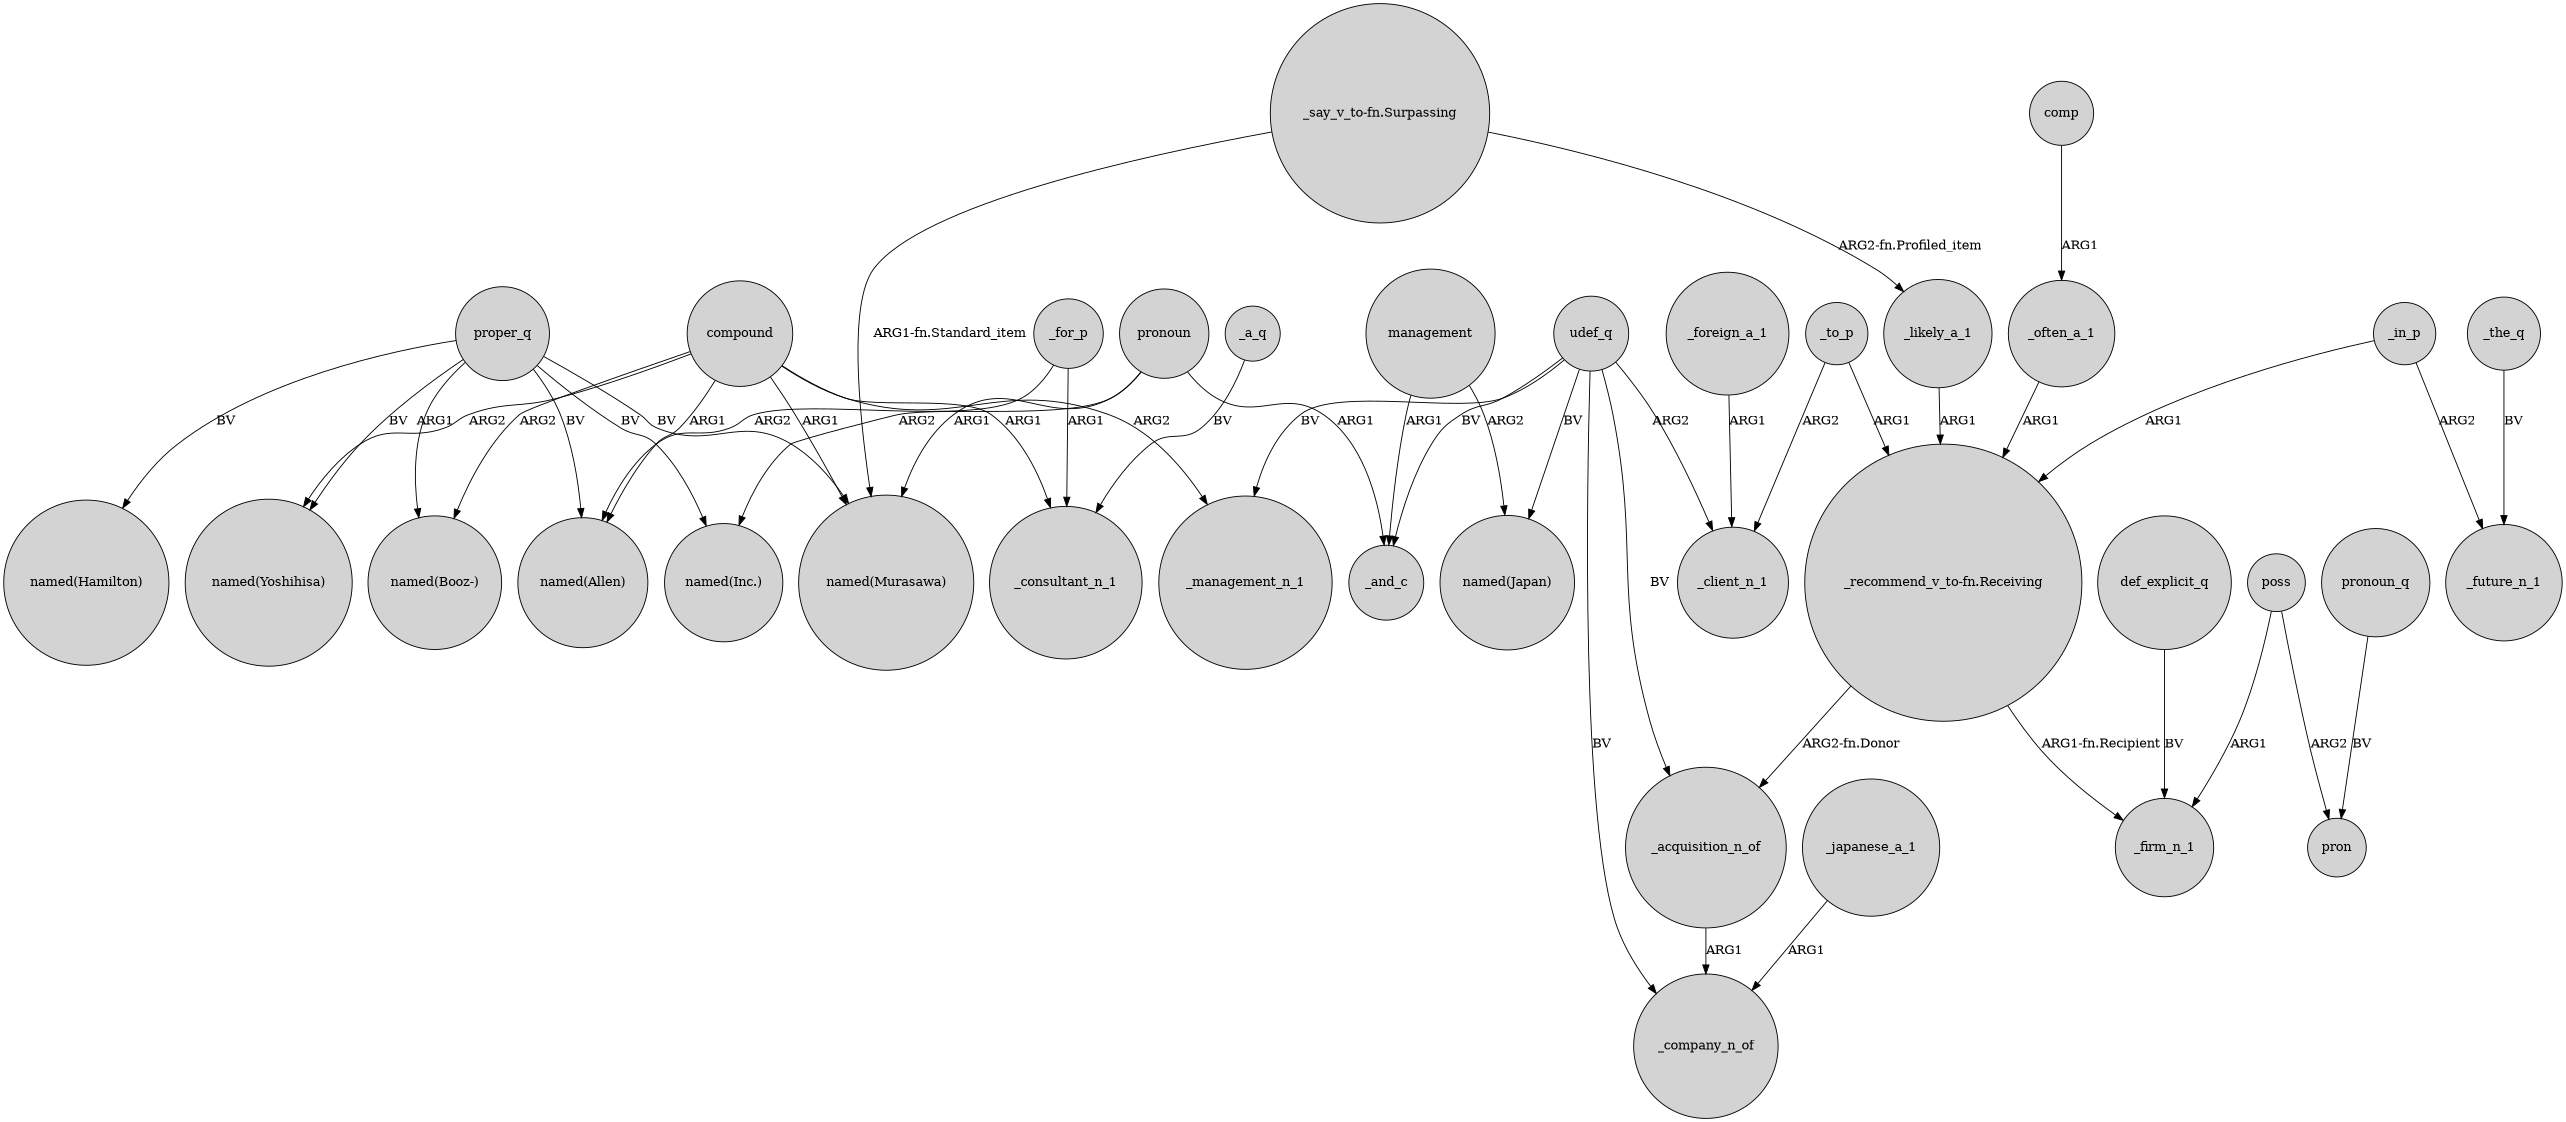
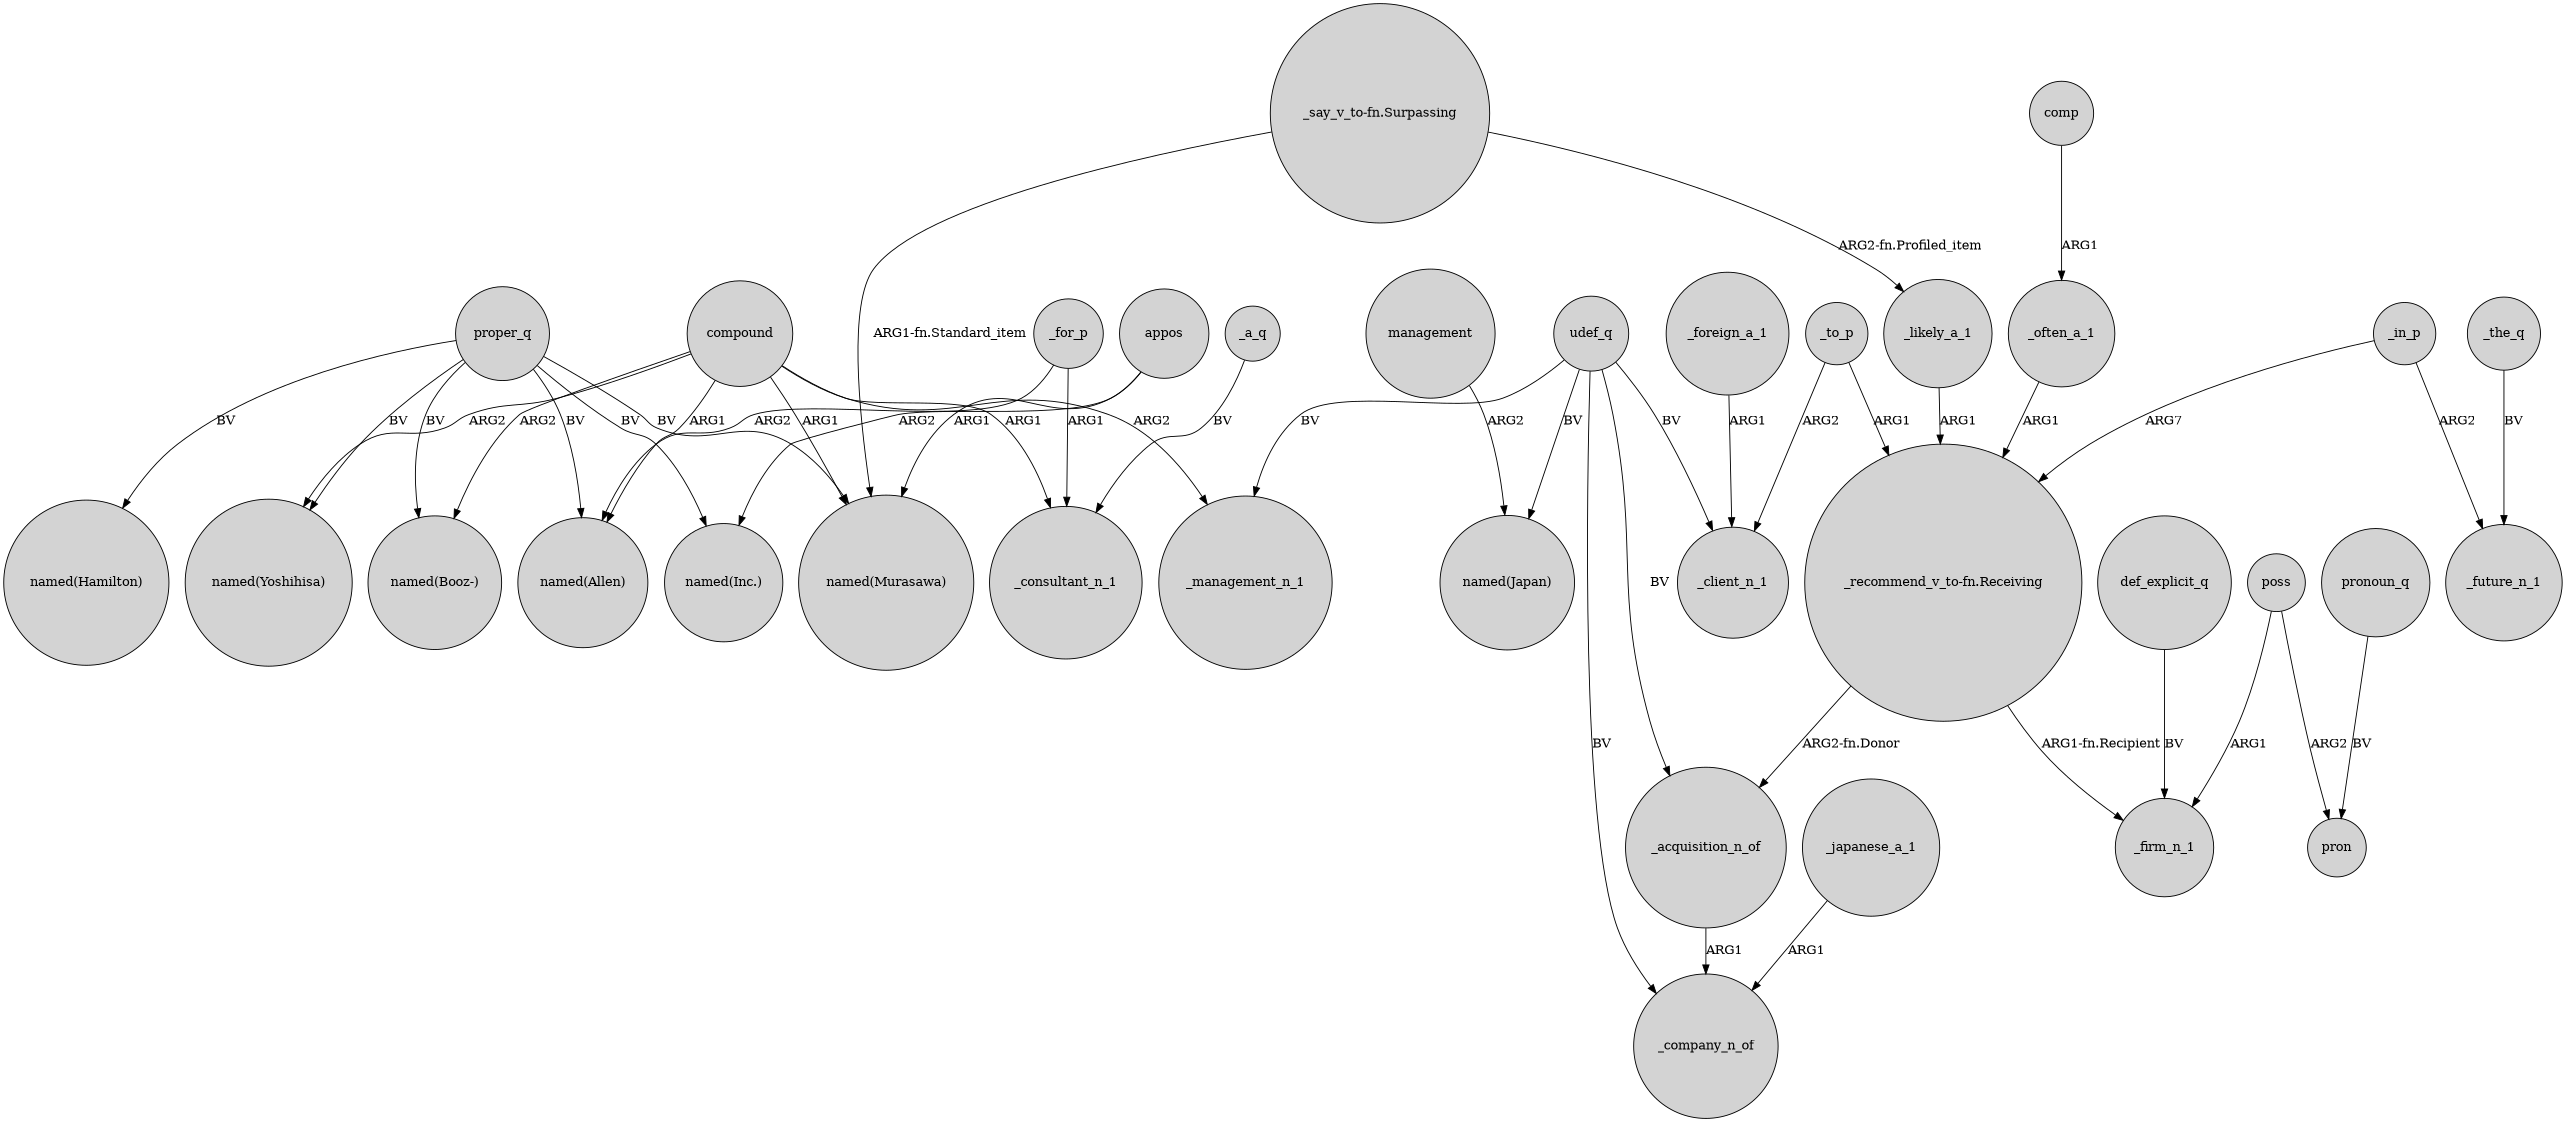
node "pronoun": label "pronoun" -> "appos"
edge "proper_q" -> "named(Booz-)": label "ARG1" -> "BV"
edge "udef_q" -> "_client_n_1": label "ARG2" -> "BV"
edge "_in_p" -> "_recommend_v_to-fn.Receiving": label "ARG1" -> "ARG7"
node "_and_c": removed
